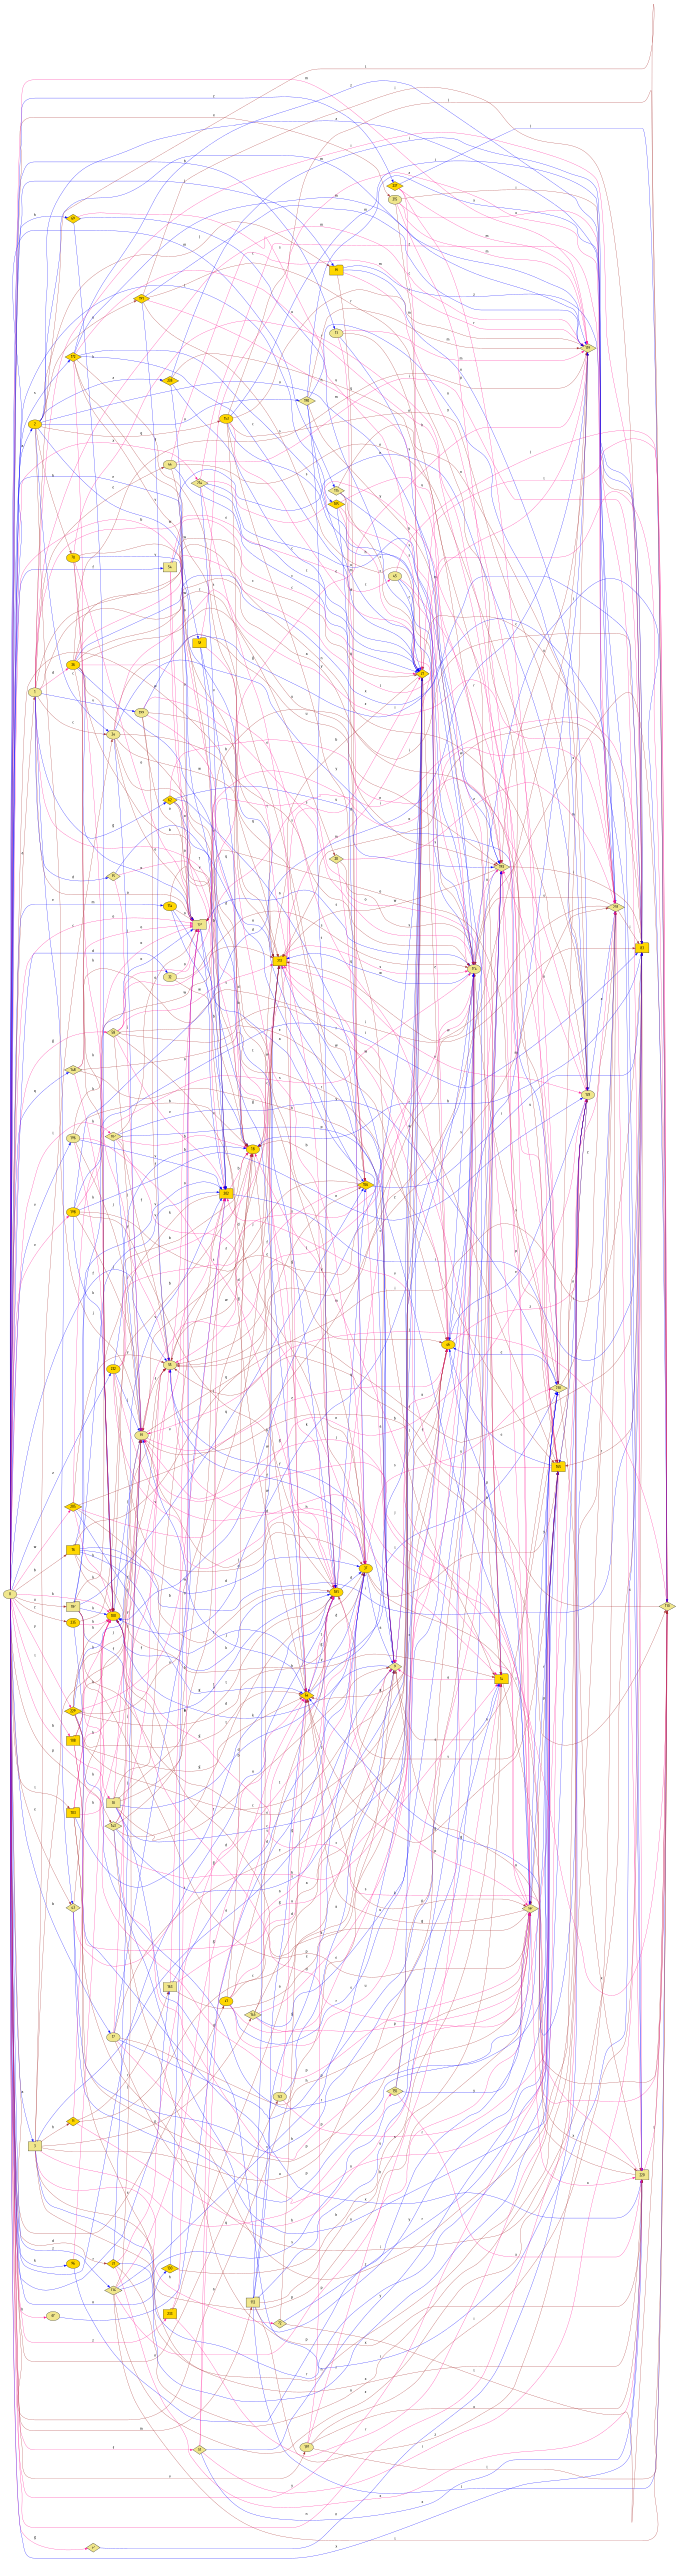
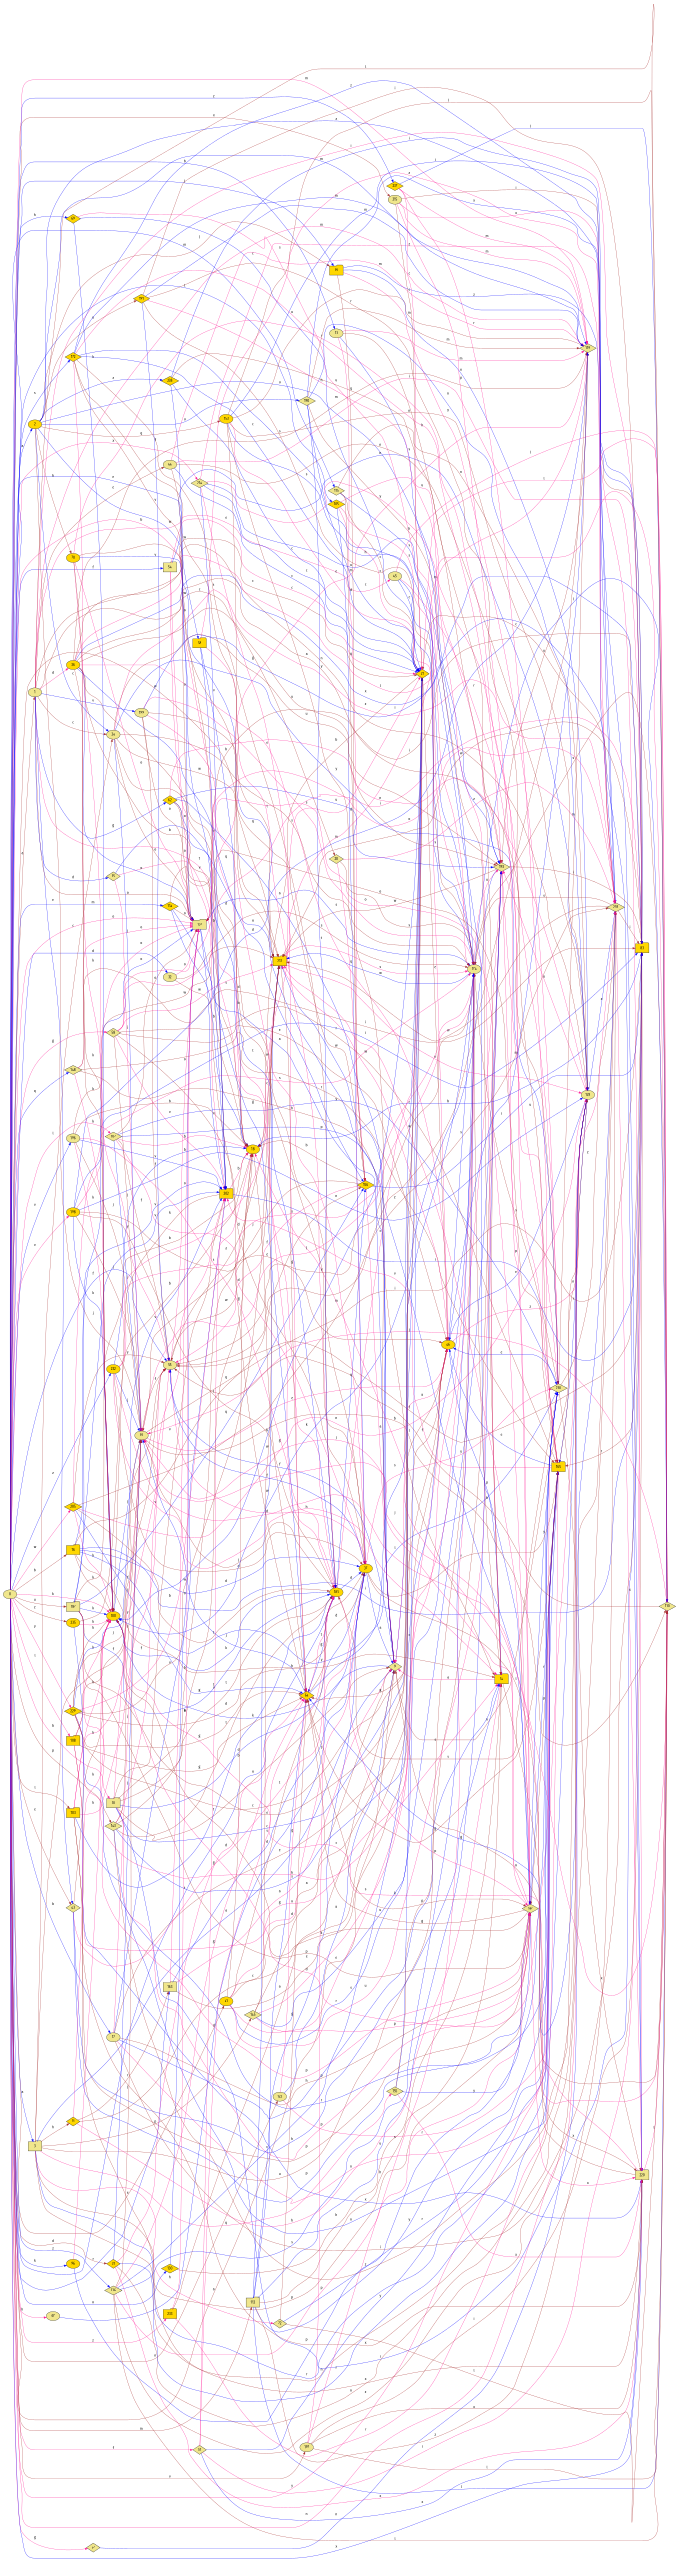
node "114": shape ellipse -> diamond
